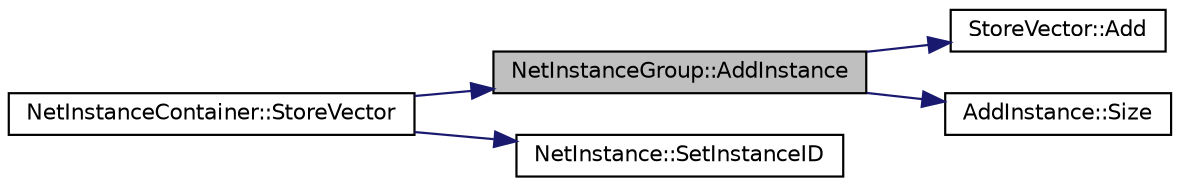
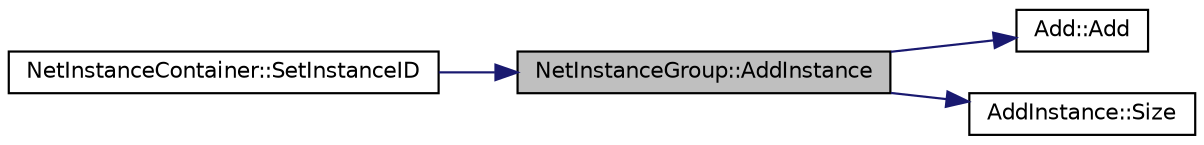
node "StoreVector::Add": label "StoreVector::Add" -> "Add::Add"
node "NetInstanceContainer::StoreVector": label "NetInstanceContainer::StoreVector" -> "NetInstanceContainer::SetInstanceID"
node "NetInstance::SetInstanceID": removed
